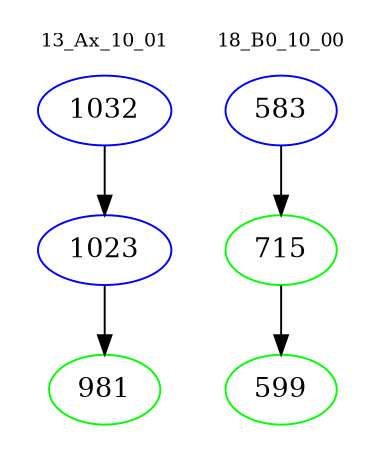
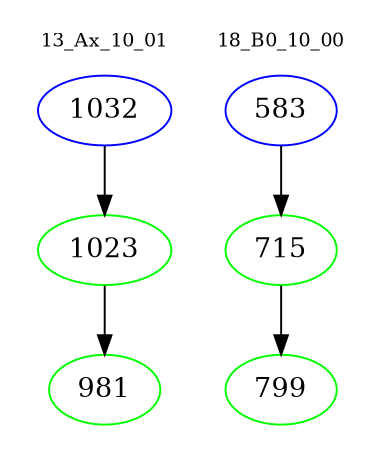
node "1023": color blue -> green
node "599": label "599" -> "799"
